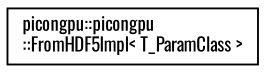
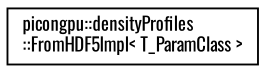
node "picongpu::picongpu ::FromHDF5Impl< T_ParamClass >": label "picongpu::picongpu ::FromHDF5Impl< T_ParamClass >" -> "picongpu::densityProfiles ::FromHDF5Impl< T_ParamClass >"
